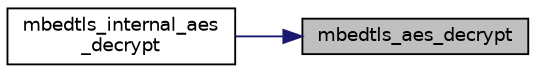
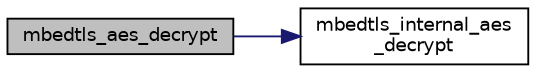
edge "mbedtls_internal_aes _decrypt" -> "mbedtls_aes_decrypt": reversed
